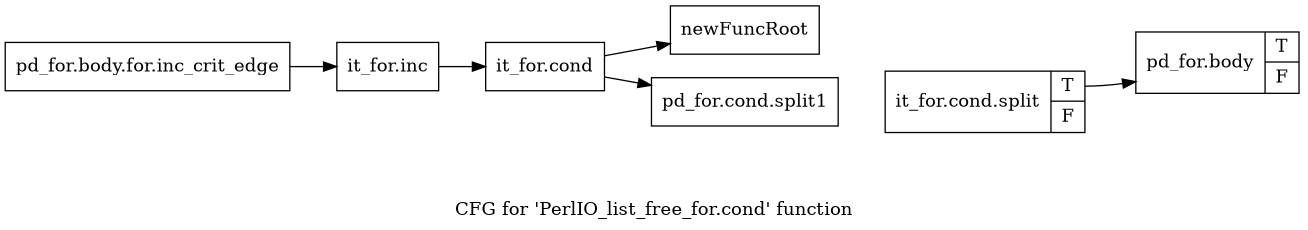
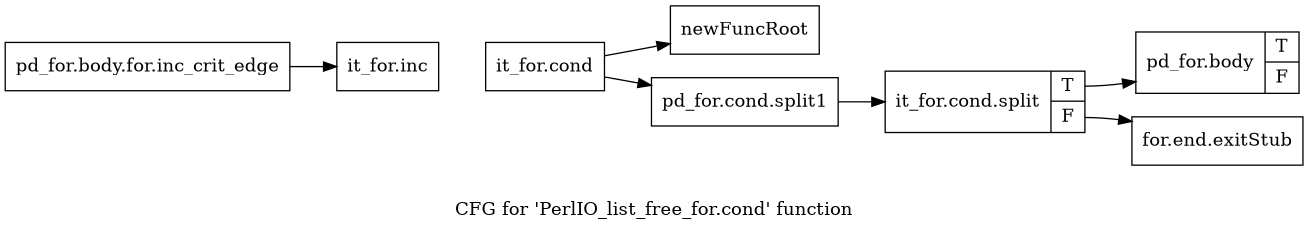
edge "it_for.inc" -> "it_for.cond": removed
edge "pd_for.cond.split1" -> "it_for.cond.split": added
node "for.end.exitStub": added
